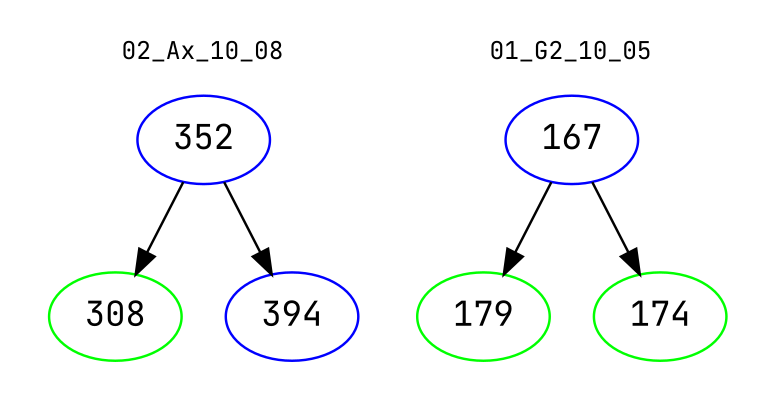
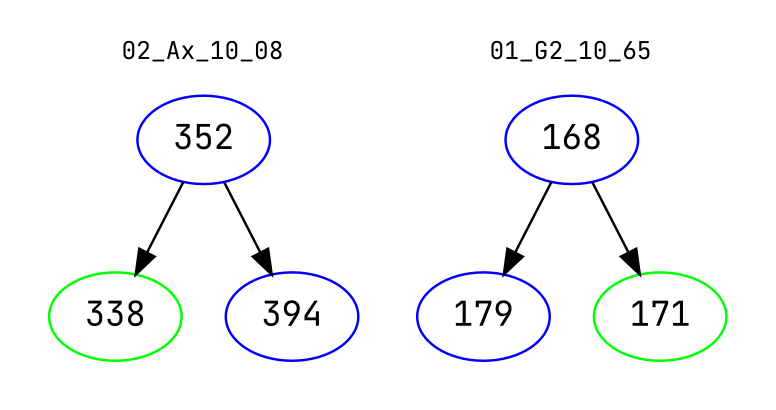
cluster "01_G2_10_05": label "01_G2_10_05" -> "01_G2_10_65"
node "167": label "167" -> "168"
node "308": label "308" -> "338"
node "179": color green -> blue
node "174": label "174" -> "171"
